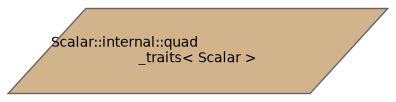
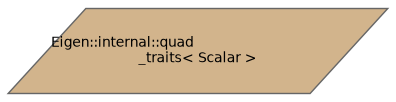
node "Scalar::internal::quad _traits< Scalar >": label "Scalar::internal::quad _traits< Scalar >" -> "Eigen::internal::quad _traits< Scalar >"
